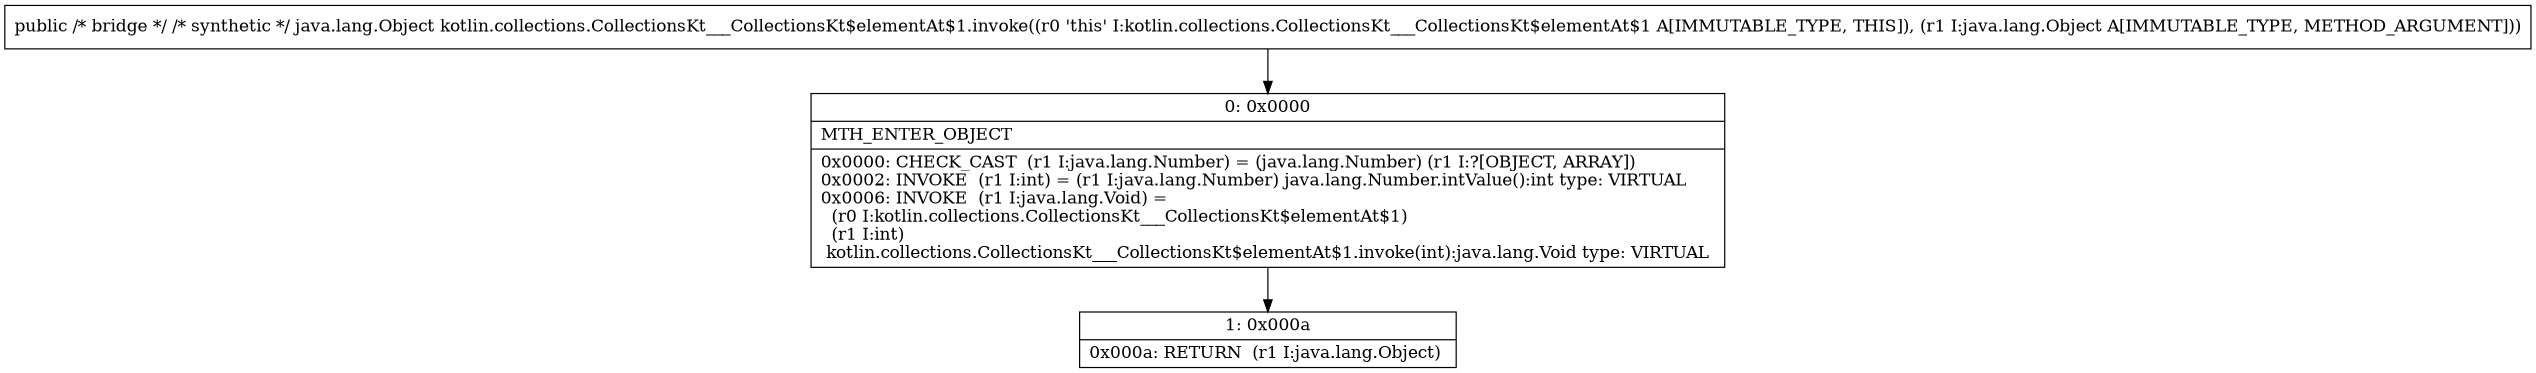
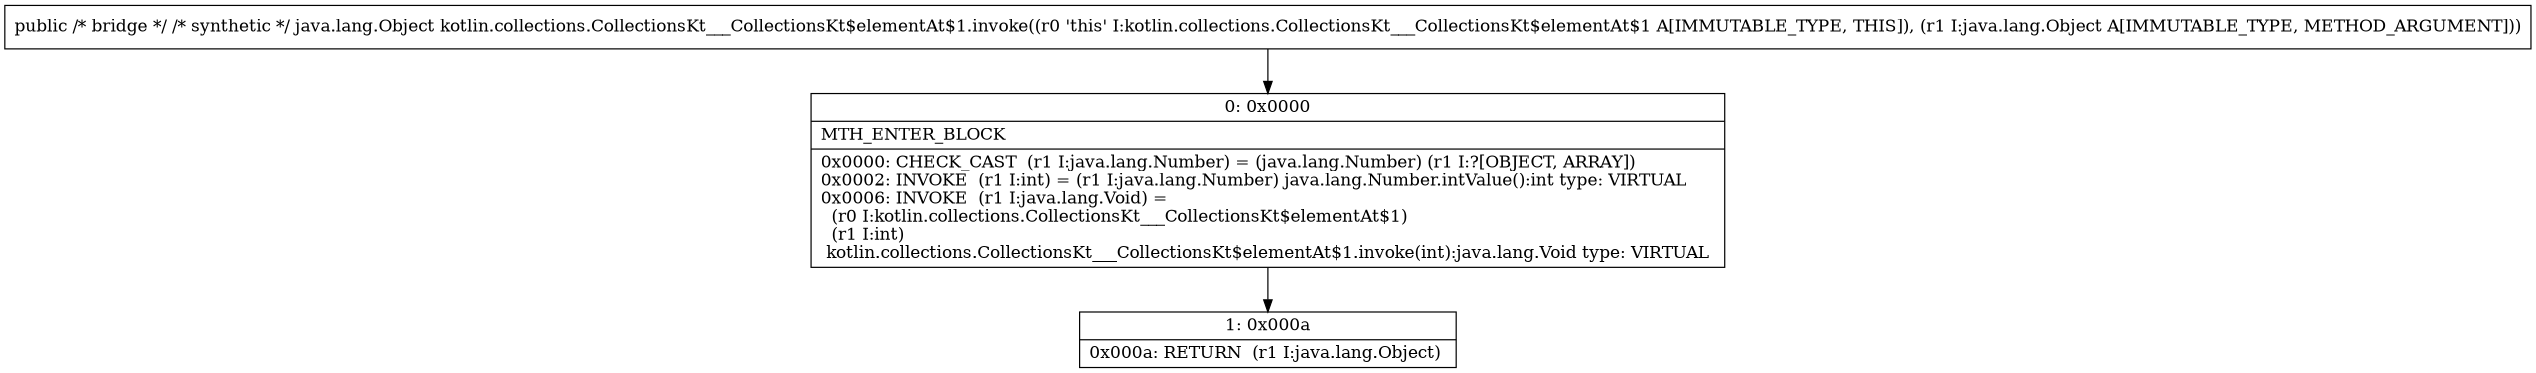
node "0: 0x0000": text "MTH_ENTER_OBJECT" -> "MTH_ENTER_BLOCK"
